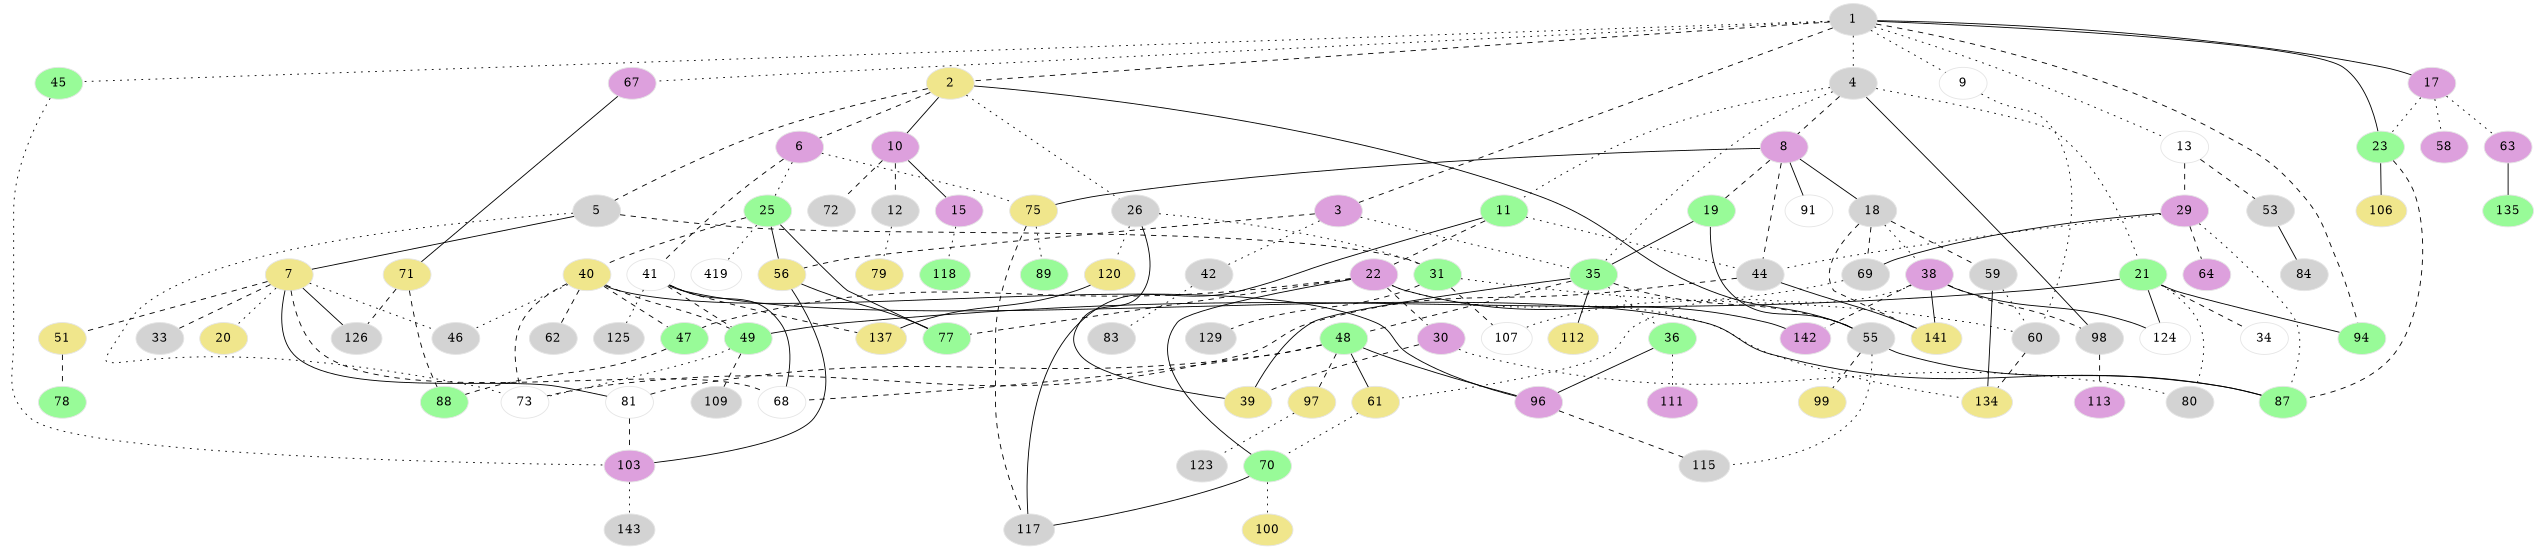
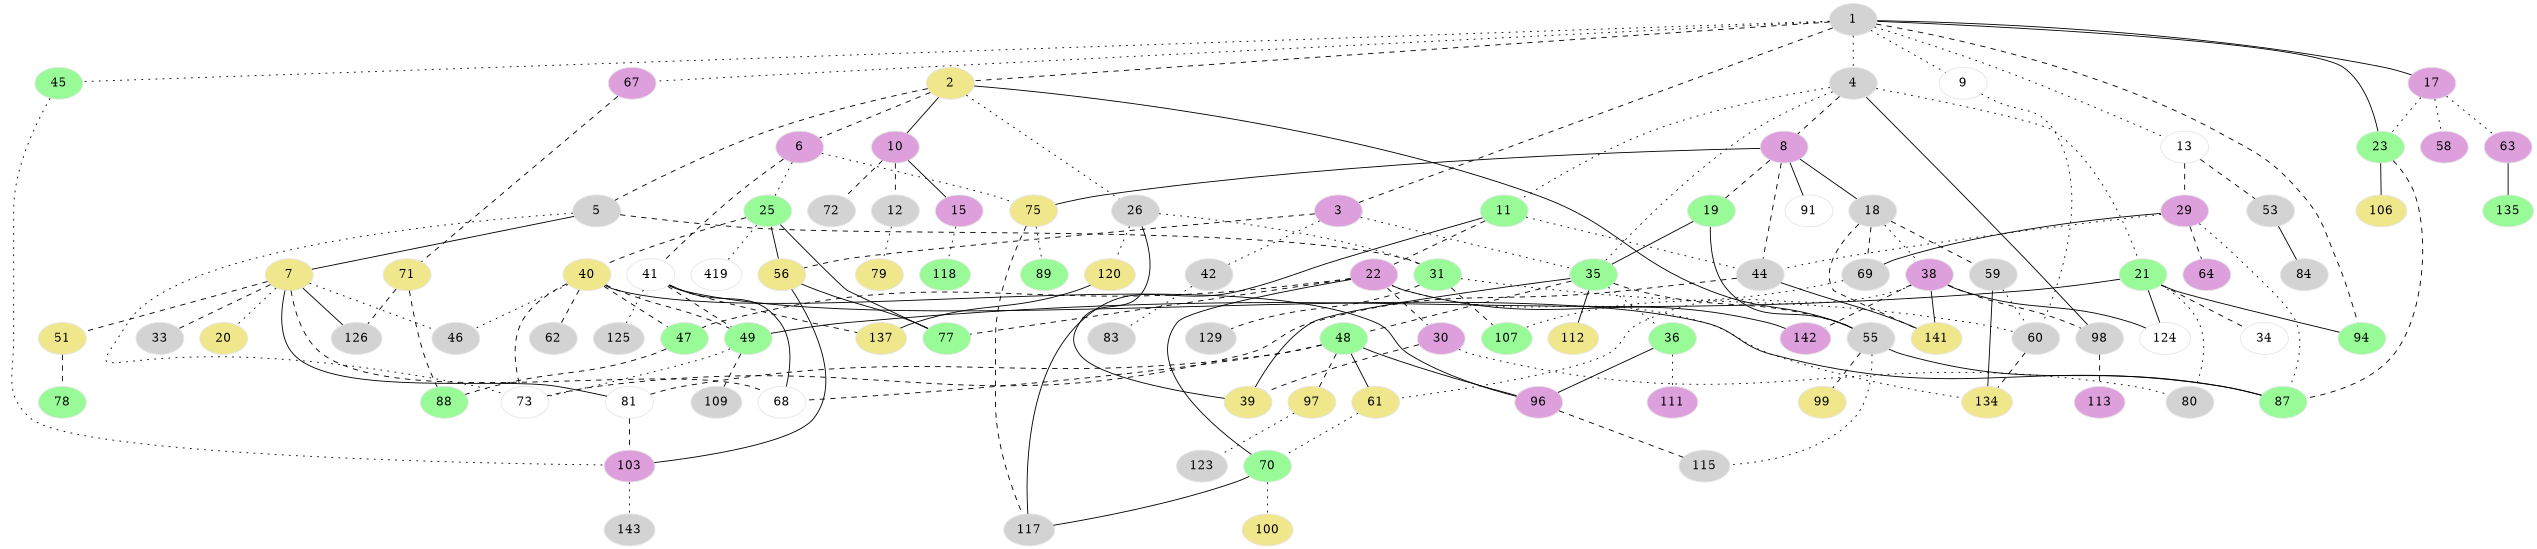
edge "67" -- "71": style solid -> dashed
node "107": fillcolor white -> palegreen
